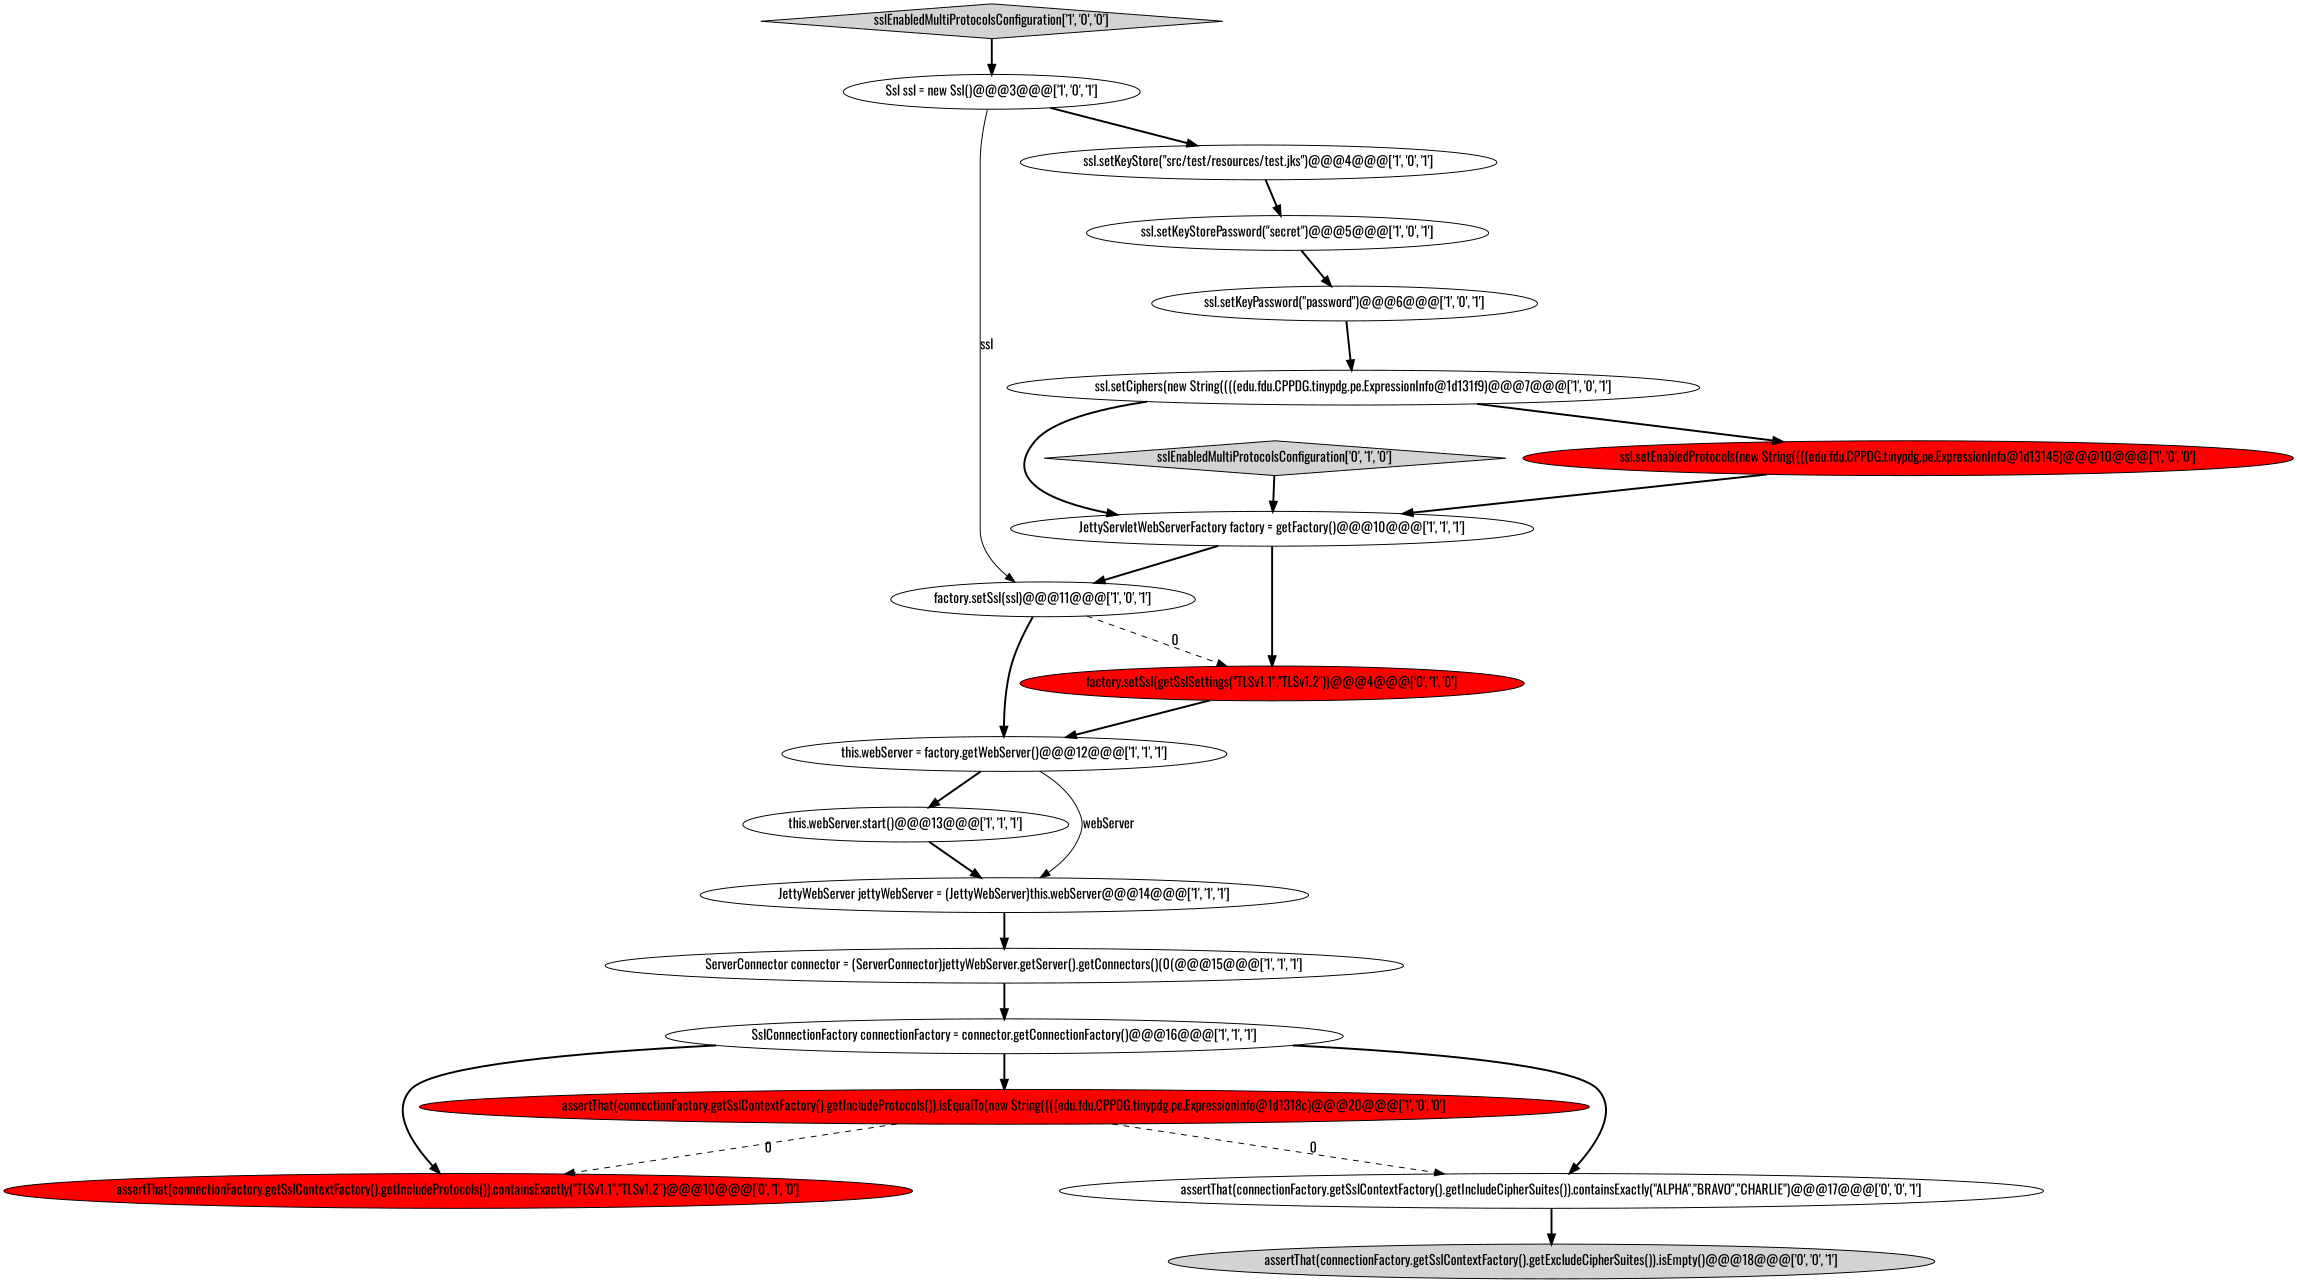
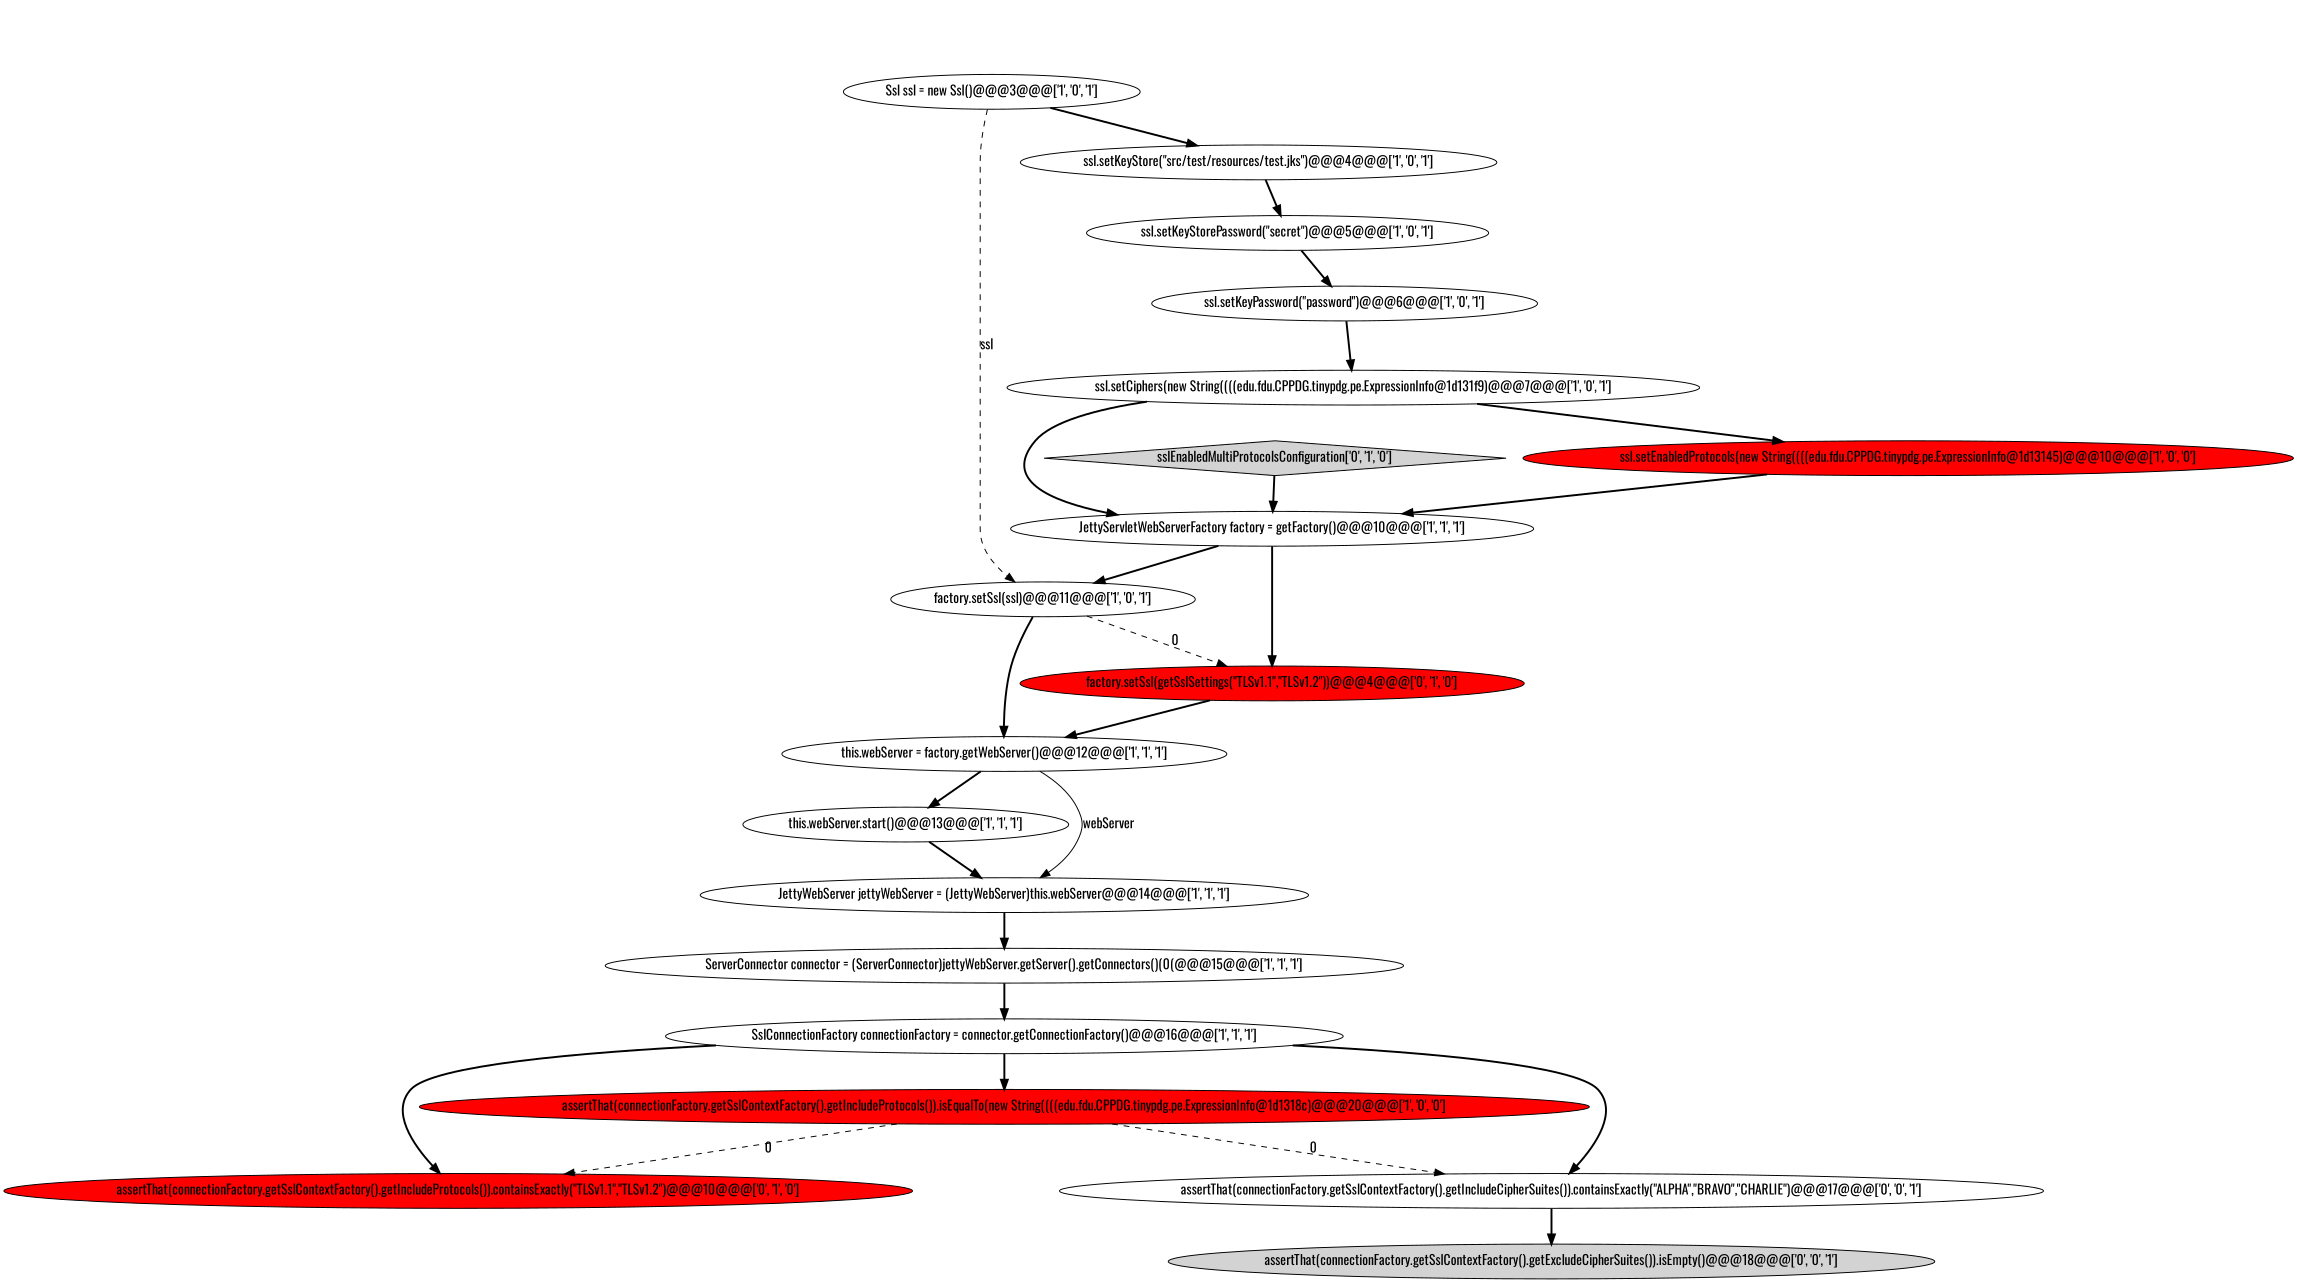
node "sslEnabledMultiProtocolsConfiguration['1', '0', '0']": removed
edge "Ssl ssl = new Ssl()@@@3@@@['1', '0', '1']" -> "factory.setSsl(ssl)@@@11@@@['1', '0', '1']": style solid -> dashed
